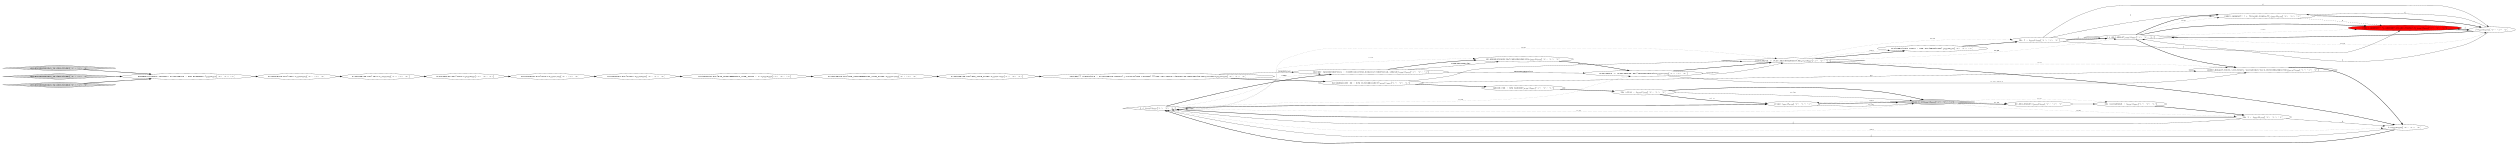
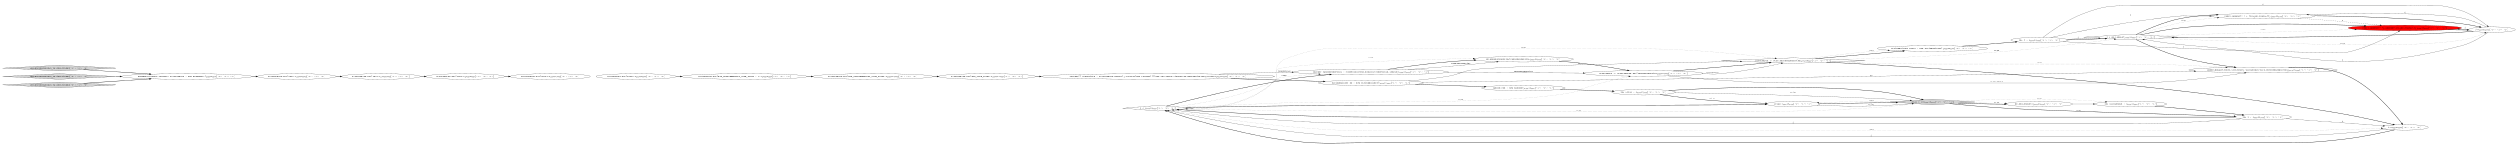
edge "utf8Length != Utf8.encodedLength(sb)@@@28@@@['1', '1', '1']" -> "int j = 0@@@30@@@['1', '1', '1']": removed, label "true"
edge "utf8Lengths.put(0x7ff,2)@@@7@@@['1', '1', '1']" -> "utf8Lengths.put(0x800,3)@@@8@@@['1', '1', '1']": removed
edge "trial < 100@@@18@@@['1', '1', '1']" -> "int i = 0@@@22@@@['1', '1', '1']": style dotted -> bold
